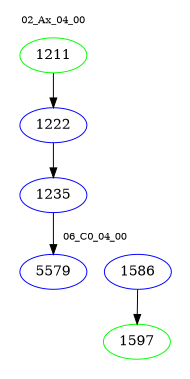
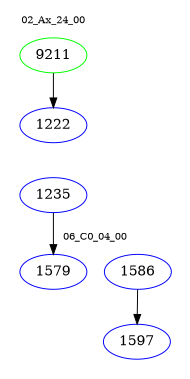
cluster "02_Ax_04_00": label "02_Ax_04_00" -> "02_Ax_24_00"
node "1211": label "1211" -> "9211"
edge "1222" -> "1235": removed
node "5579": label "5579" -> "1579"
node "1597": color green -> blue
